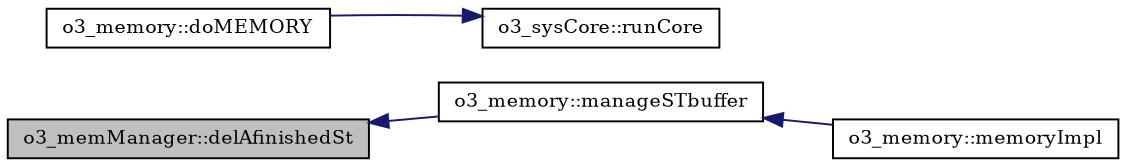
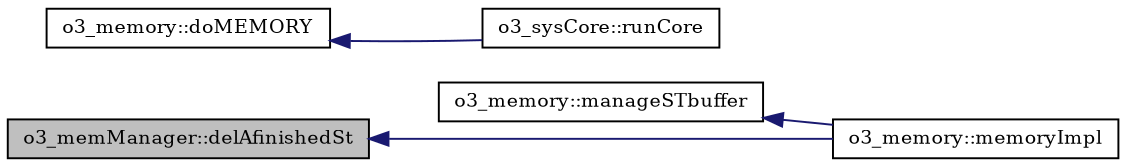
edge "o3_memory::doMEMORY" -> "o3_sysCore::runCore": reversed
edge "o3_memory::manageSTbuffer" -> "o3_memManager::delAfinishedSt": now "o3_memory::memoryImpl" -> "o3_memManager::delAfinishedSt"
